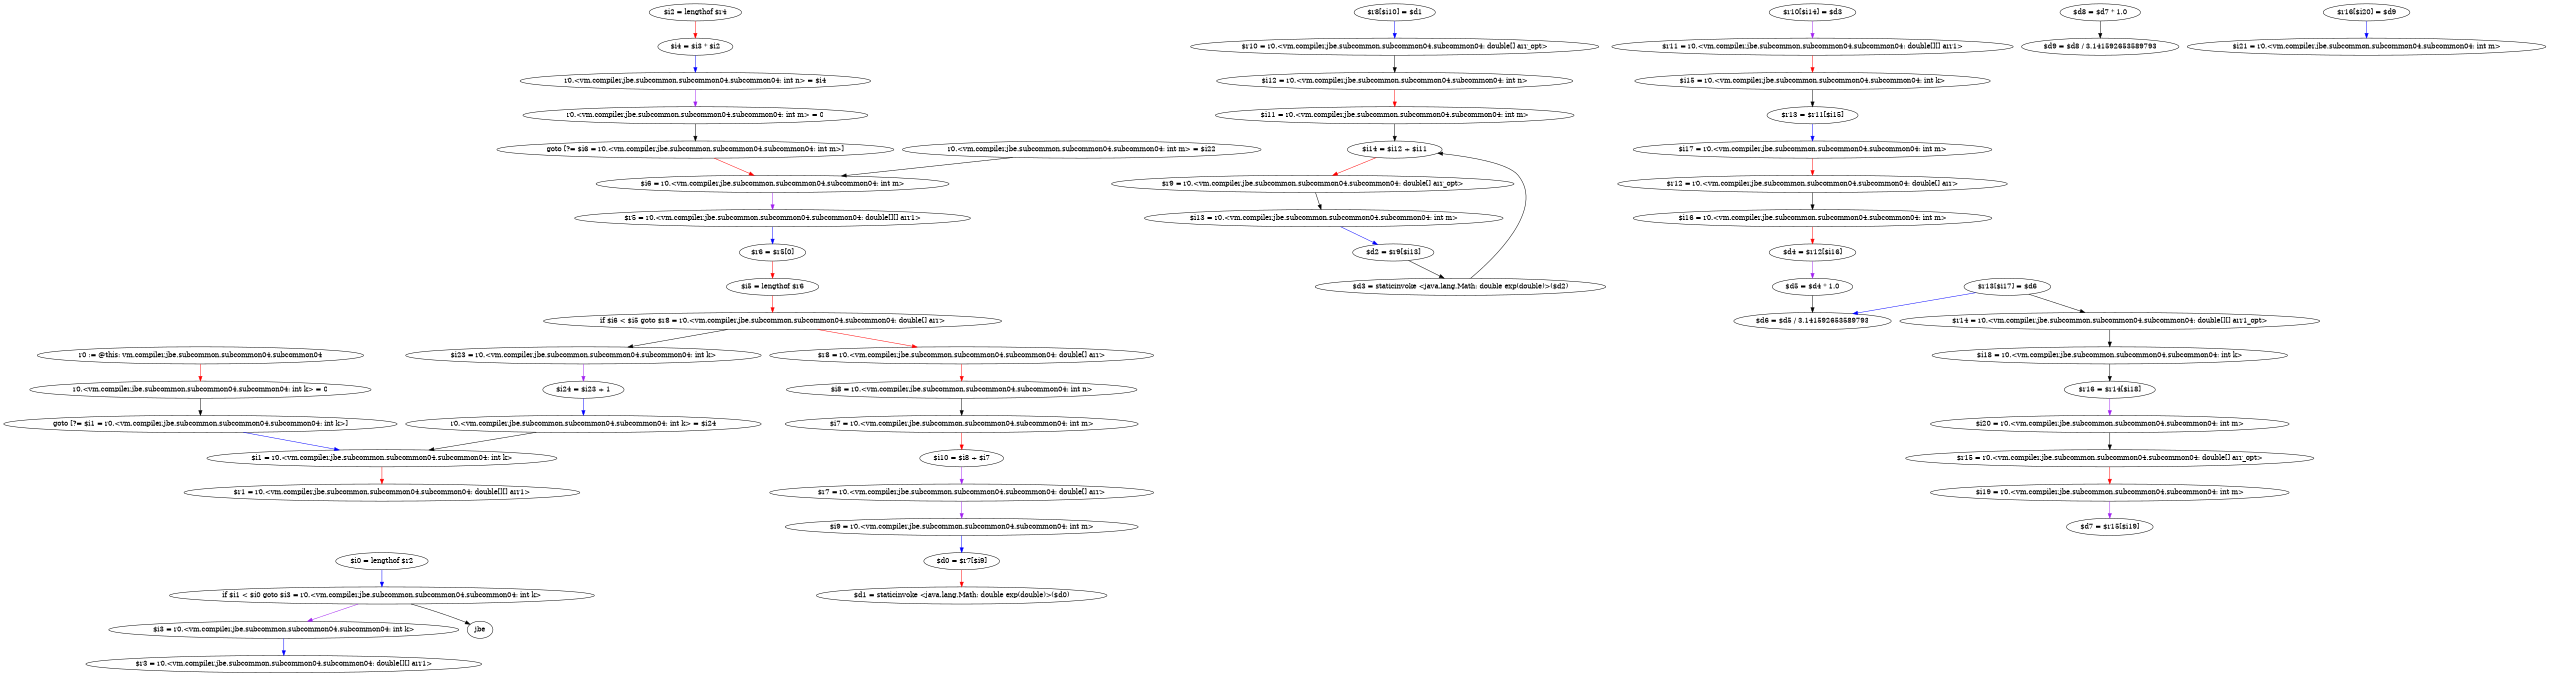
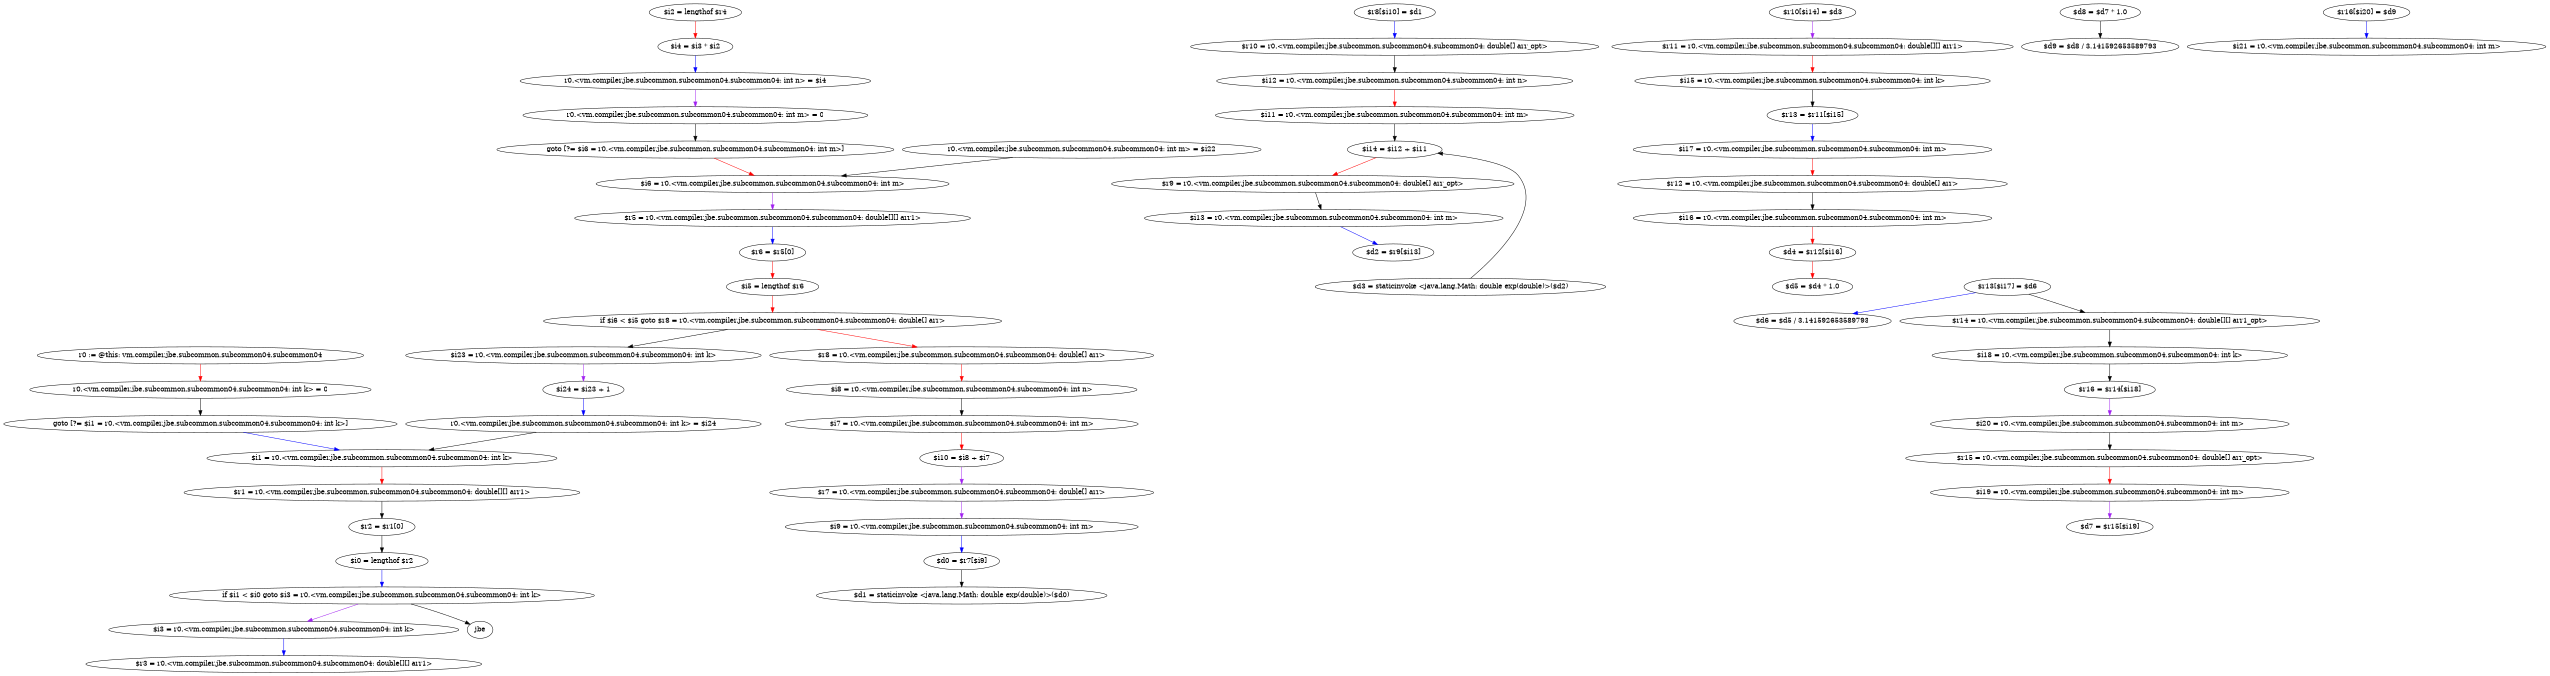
edge "$d4 = $r12[$i16]" -> "$d5 = $d4 * 1.0": color purple -> red
edge "$d2 = $r9[$i13]" -> "$d3 = staticinvoke <java.lang.Math: double exp(double)>($d2)": removed
edge "$d5 = $d4 * 1.0" -> "$d6 = $d5 / 3.141592653589793": removed
node "$r2 = $r1[0]": added
edge "$d0 = $r7[$i9]" -> "$d1 = staticinvoke <java.lang.Math: double exp(double)>($d0)": color red -> black
